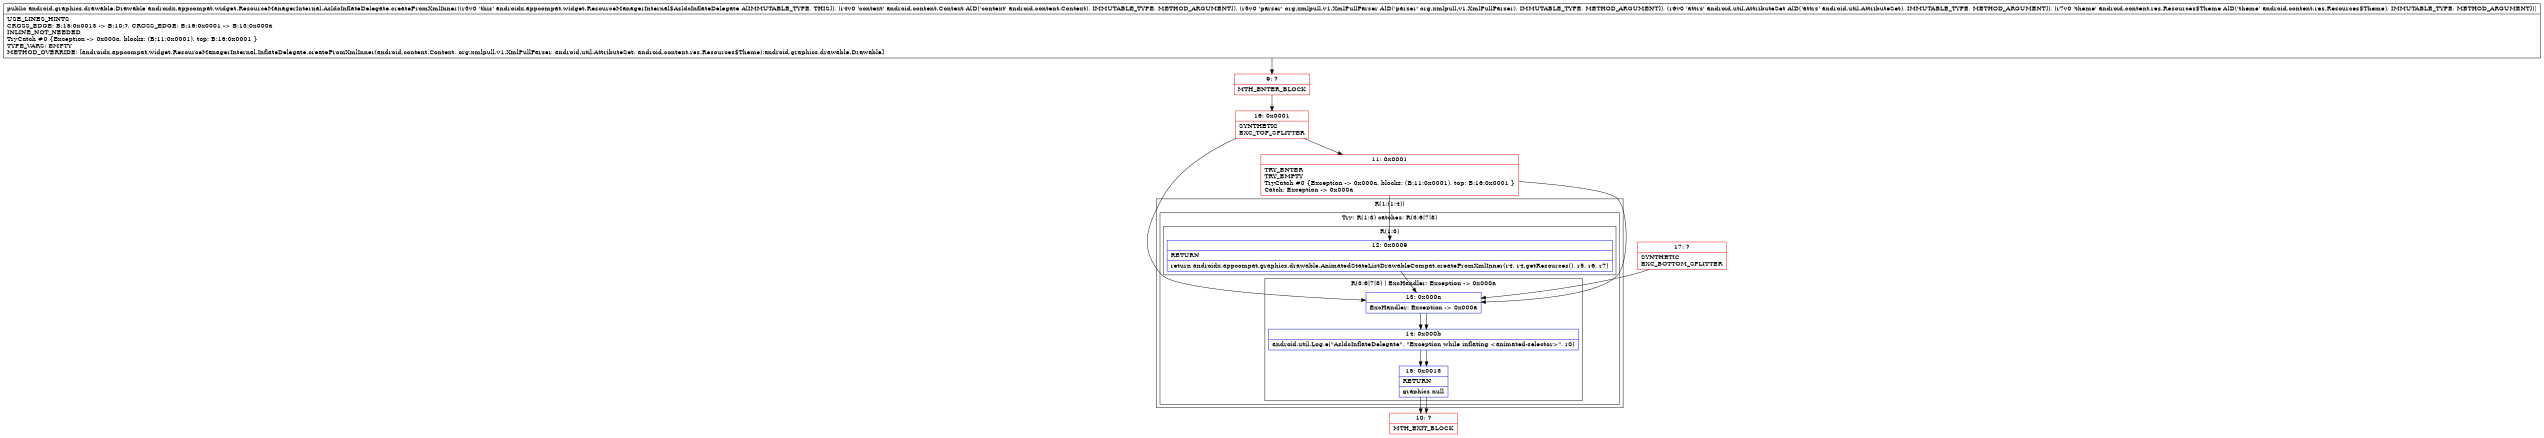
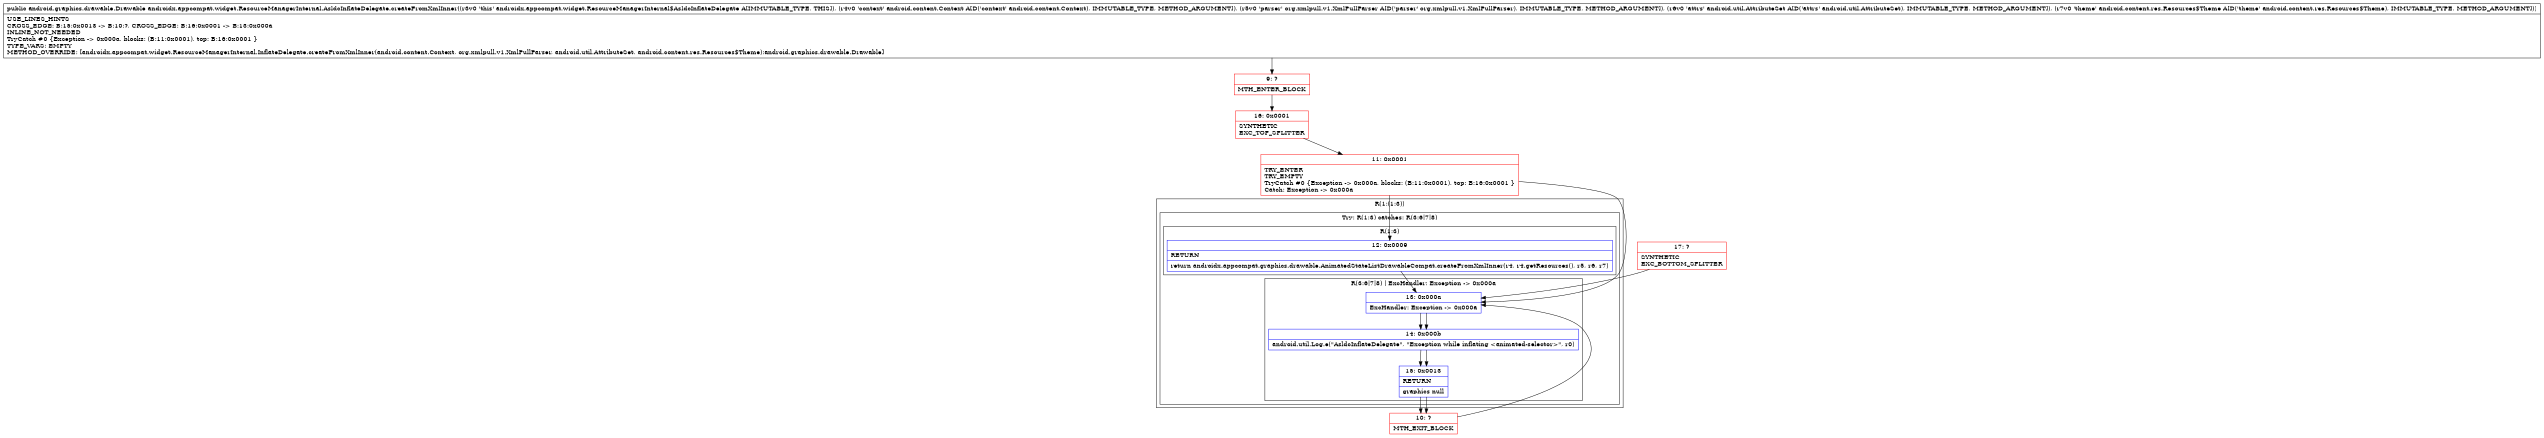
cluster "R(1:(1:4))": label "R(1:(1:4))" -> "R(1:(1:3))"
edge "16: 0x0001" -> "13: 0x000a": now "10: ?" -> "13: 0x000a"
